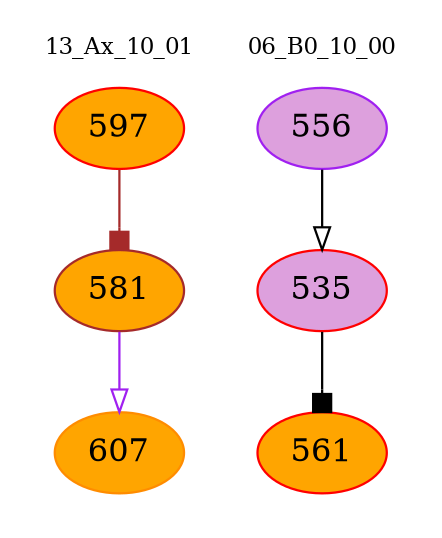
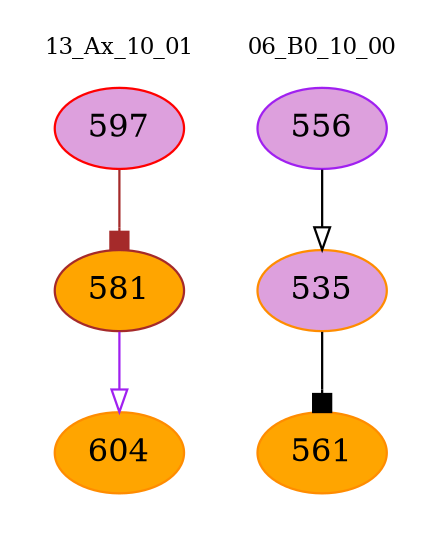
node "597": fillcolor orange -> plum
node "535": color red -> darkorange
node "607": label "607" -> "604"
node "561": color red -> darkorange
